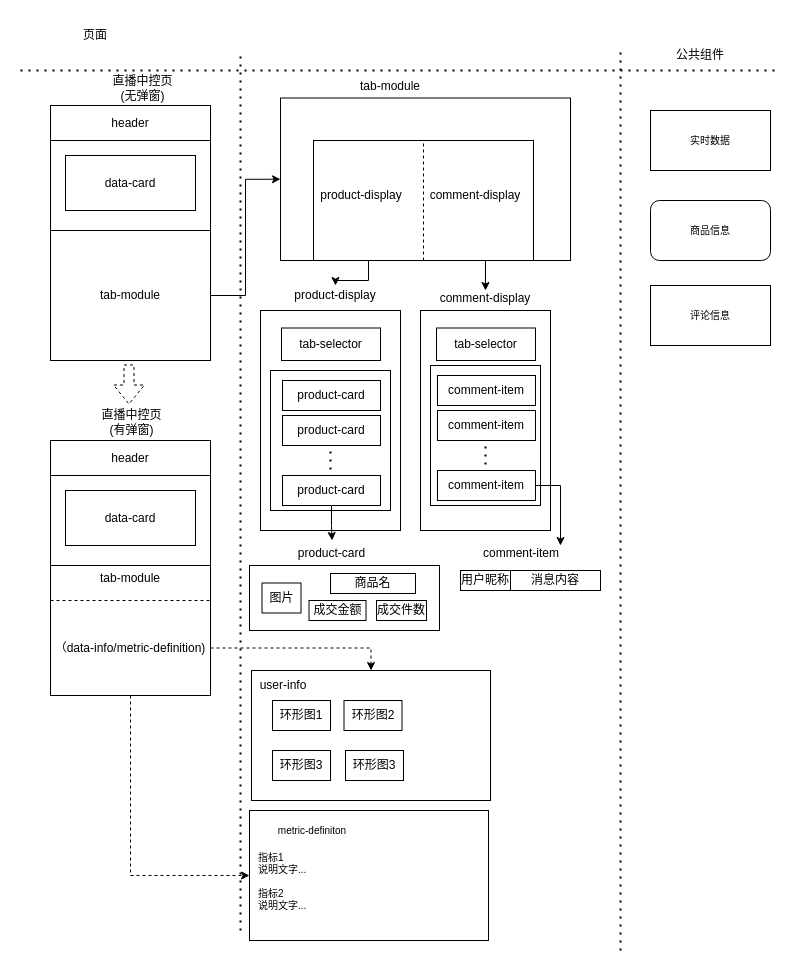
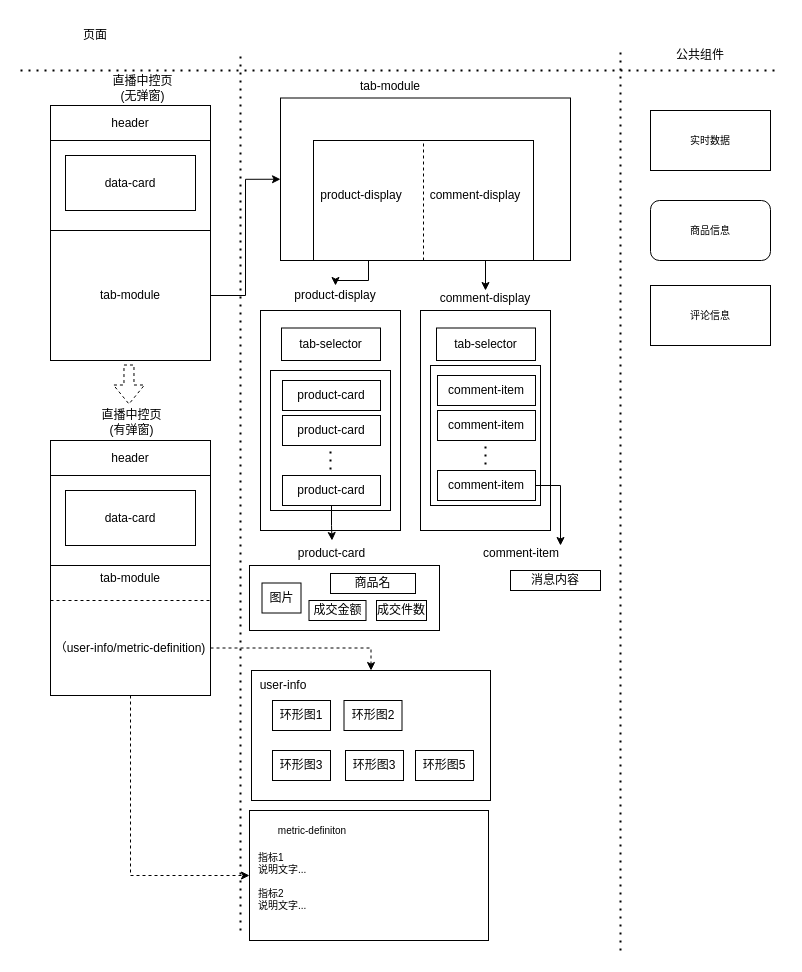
node "用户昵称": removed
node "（data-info/metric-definition)": label "（data-info/metric-definition)" -> "（user-info/metric-definition)"
node "环形图5": added
